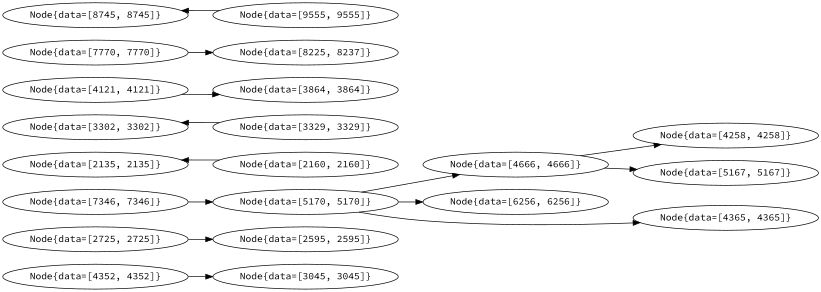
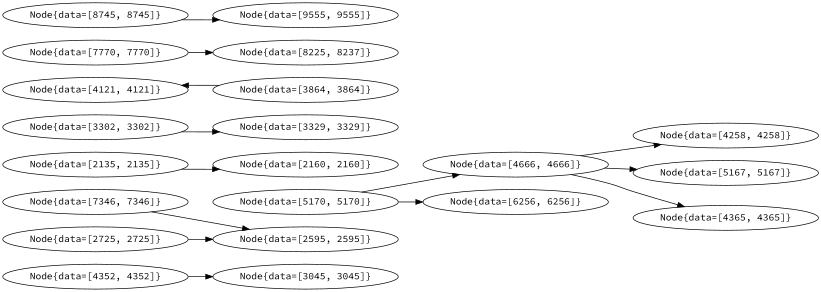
edge "Node{data=[9555, 9555]}" -> "Node{data=[8745, 8745]}": reversed
edge "Node{data=[4121, 4121]}" -> "Node{data=[3864, 3864]}": reversed
edge "Node{data=[3329, 3329]}" -> "Node{data=[3302, 3302]}": reversed
edge "Node{data=[2160, 2160]}" -> "Node{data=[2135, 2135]}": reversed
edge "Node{data=[7346, 7346]}" -> "Node{data=[5170, 5170]}": now "Node{data=[7346, 7346]}" -> "Node{data=[2595, 2595]}"
edge "Node{data=[5170, 5170]}" -> "Node{data=[4365, 4365]}": now "Node{data=[4666, 4666]}" -> "Node{data=[4365, 4365]}"
